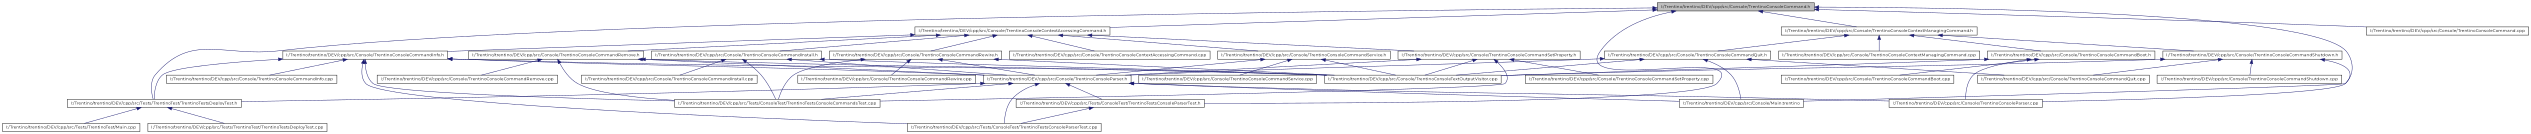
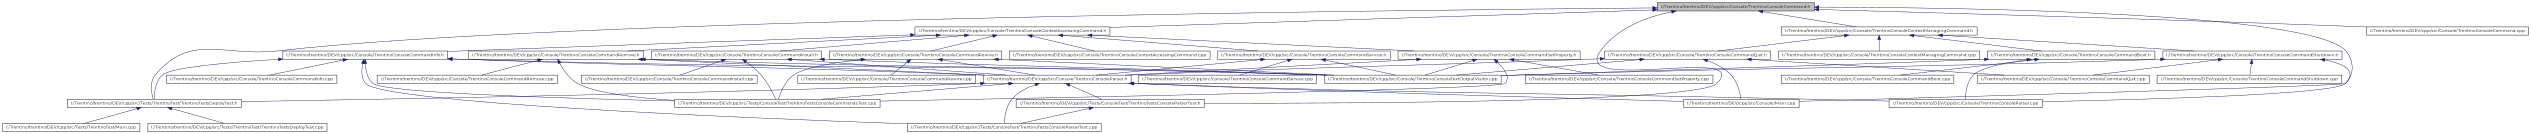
node "I:/Trentino/trentino/DEV/cpp/src/Console/Main.trentino": label "I:/Trentino/trentino/DEV/cpp/src/Console/Main.trentino" -> "I:/Trentino/trentino/DEV/cpp/src/Console/Main.cpp"
